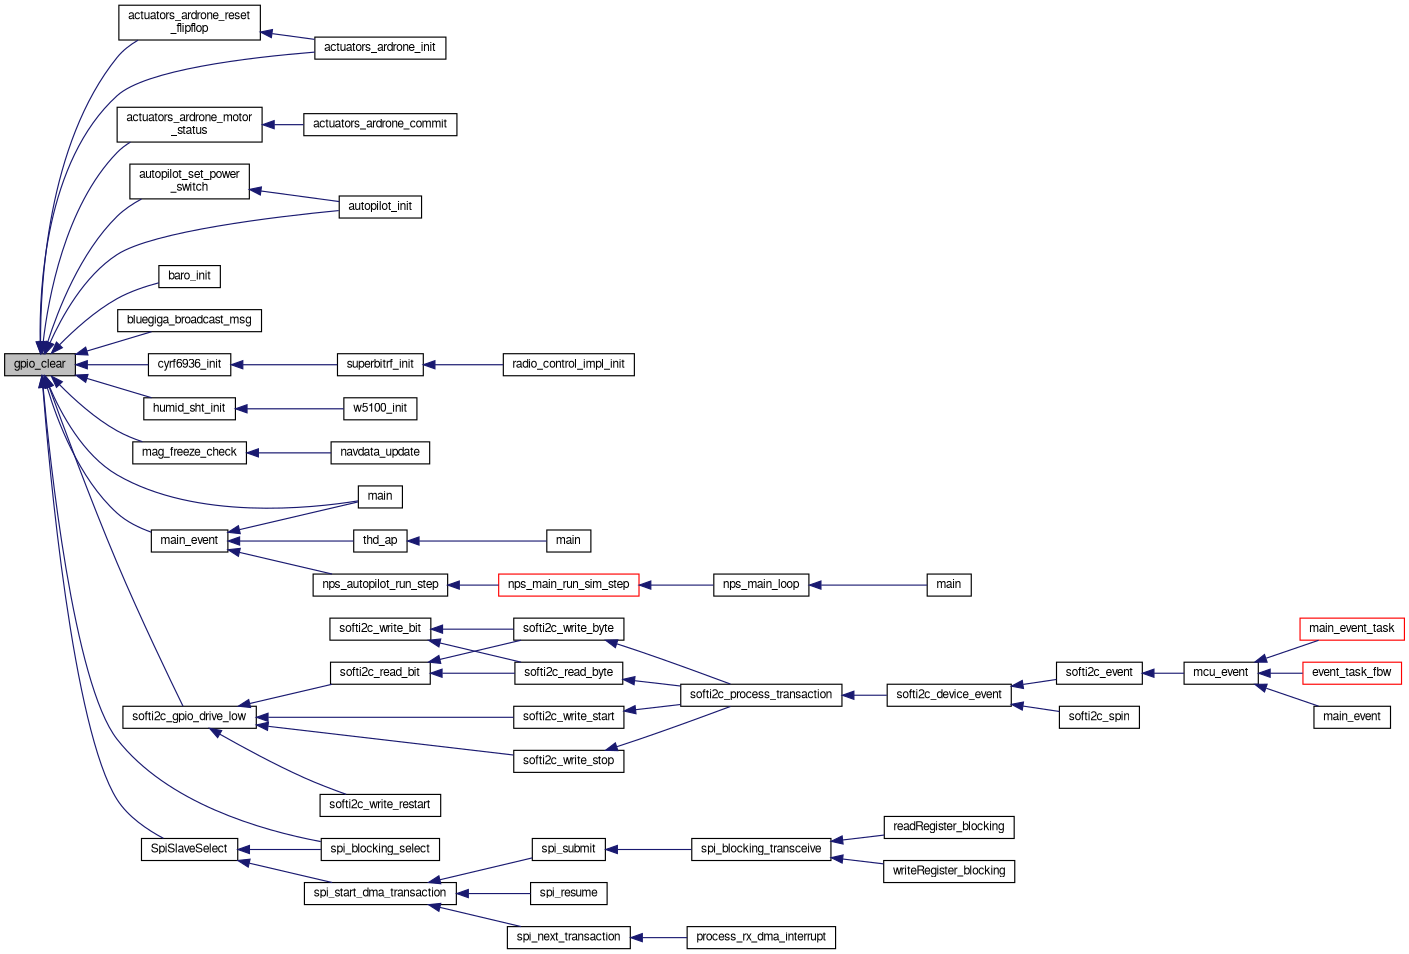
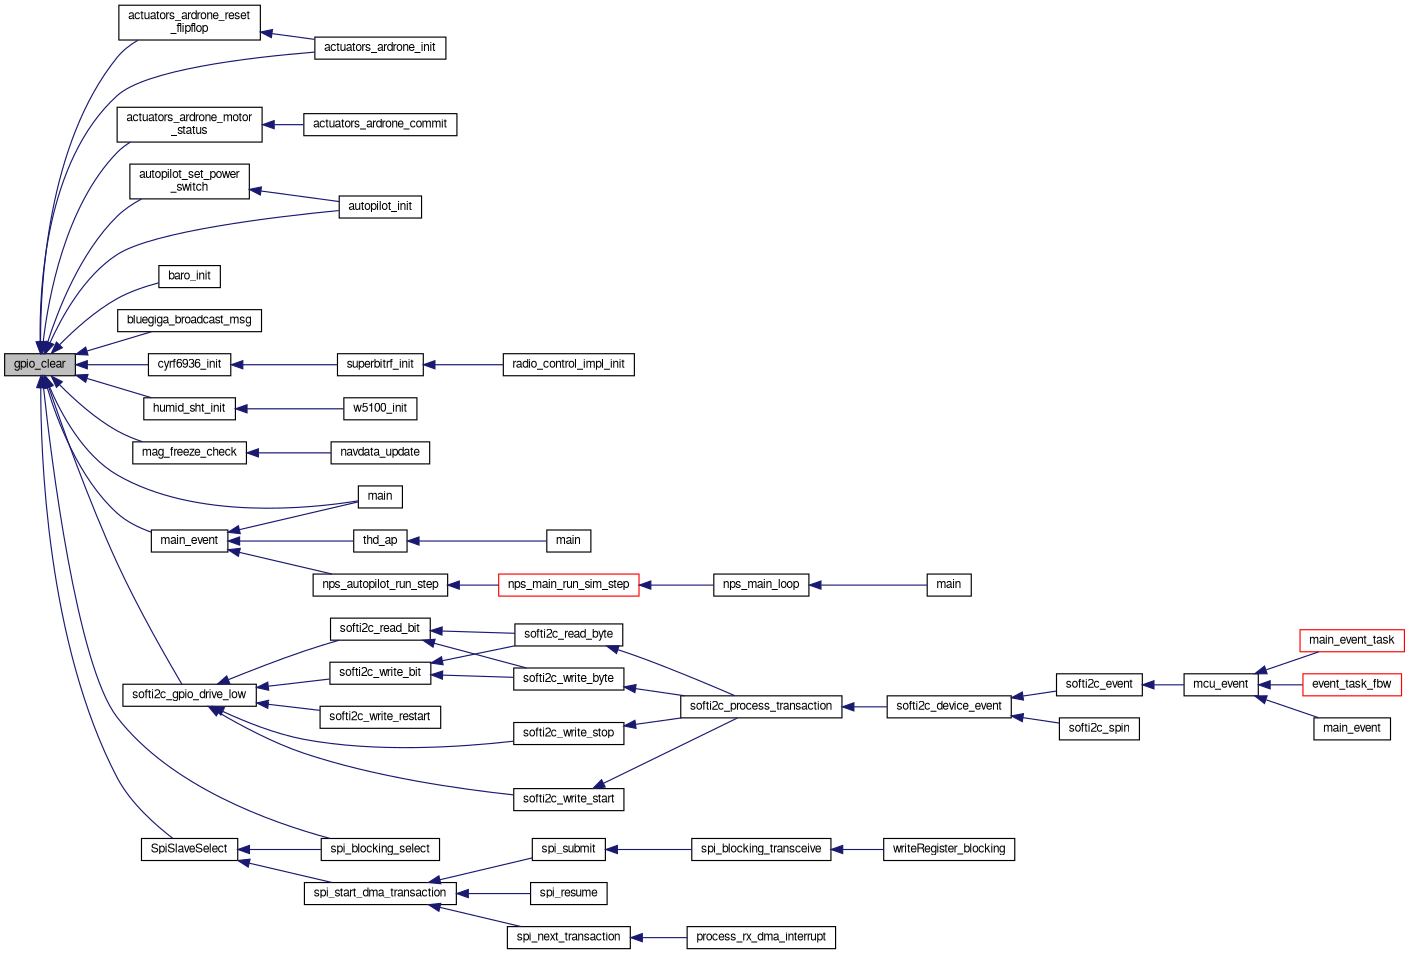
edge "softi2c_write_bit" -> "softi2c_gpio_drive_low": added
node "readRegister_blocking": removed
